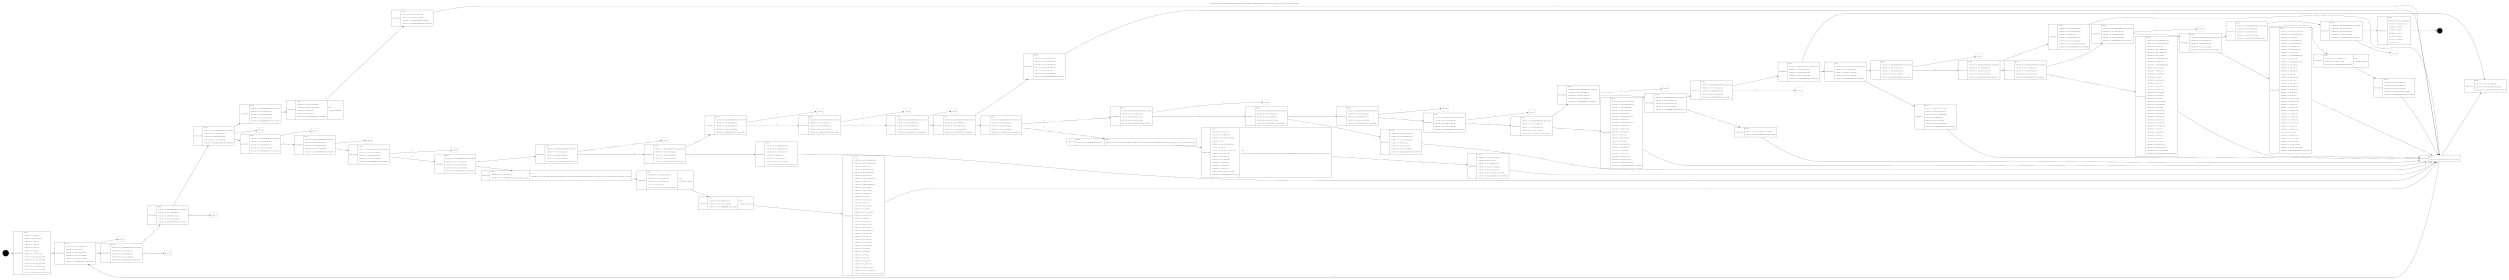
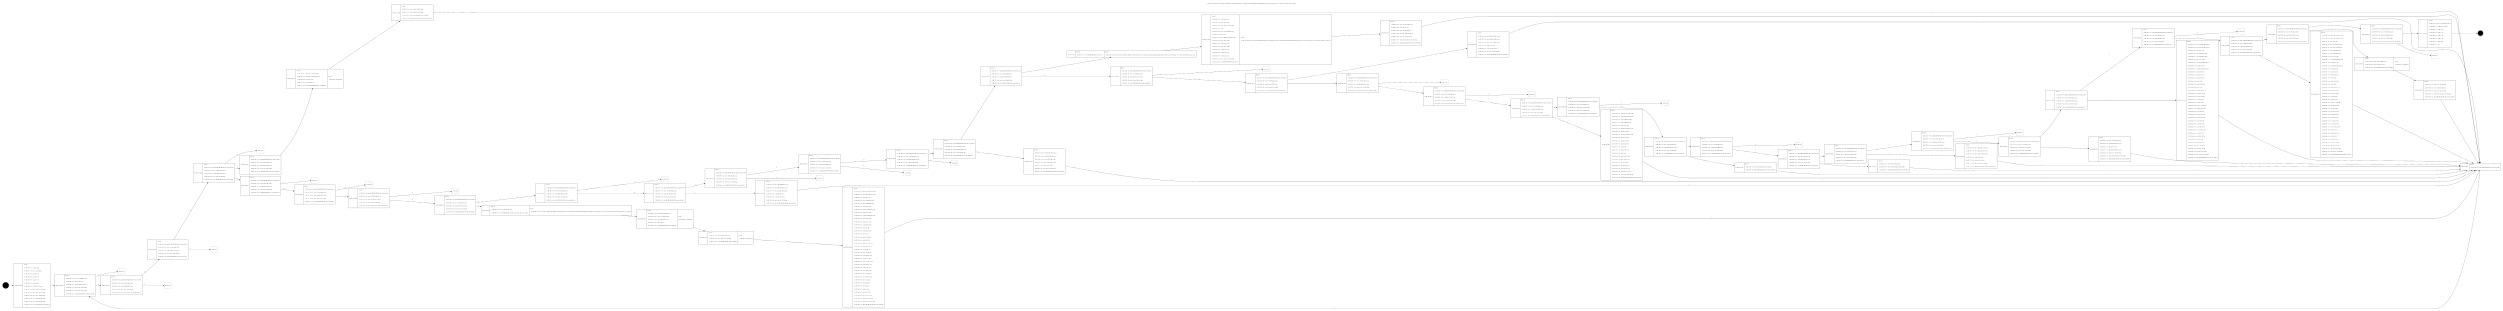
edge "0x401e49 [5]" -> "0x401c7d [19]": reversed
